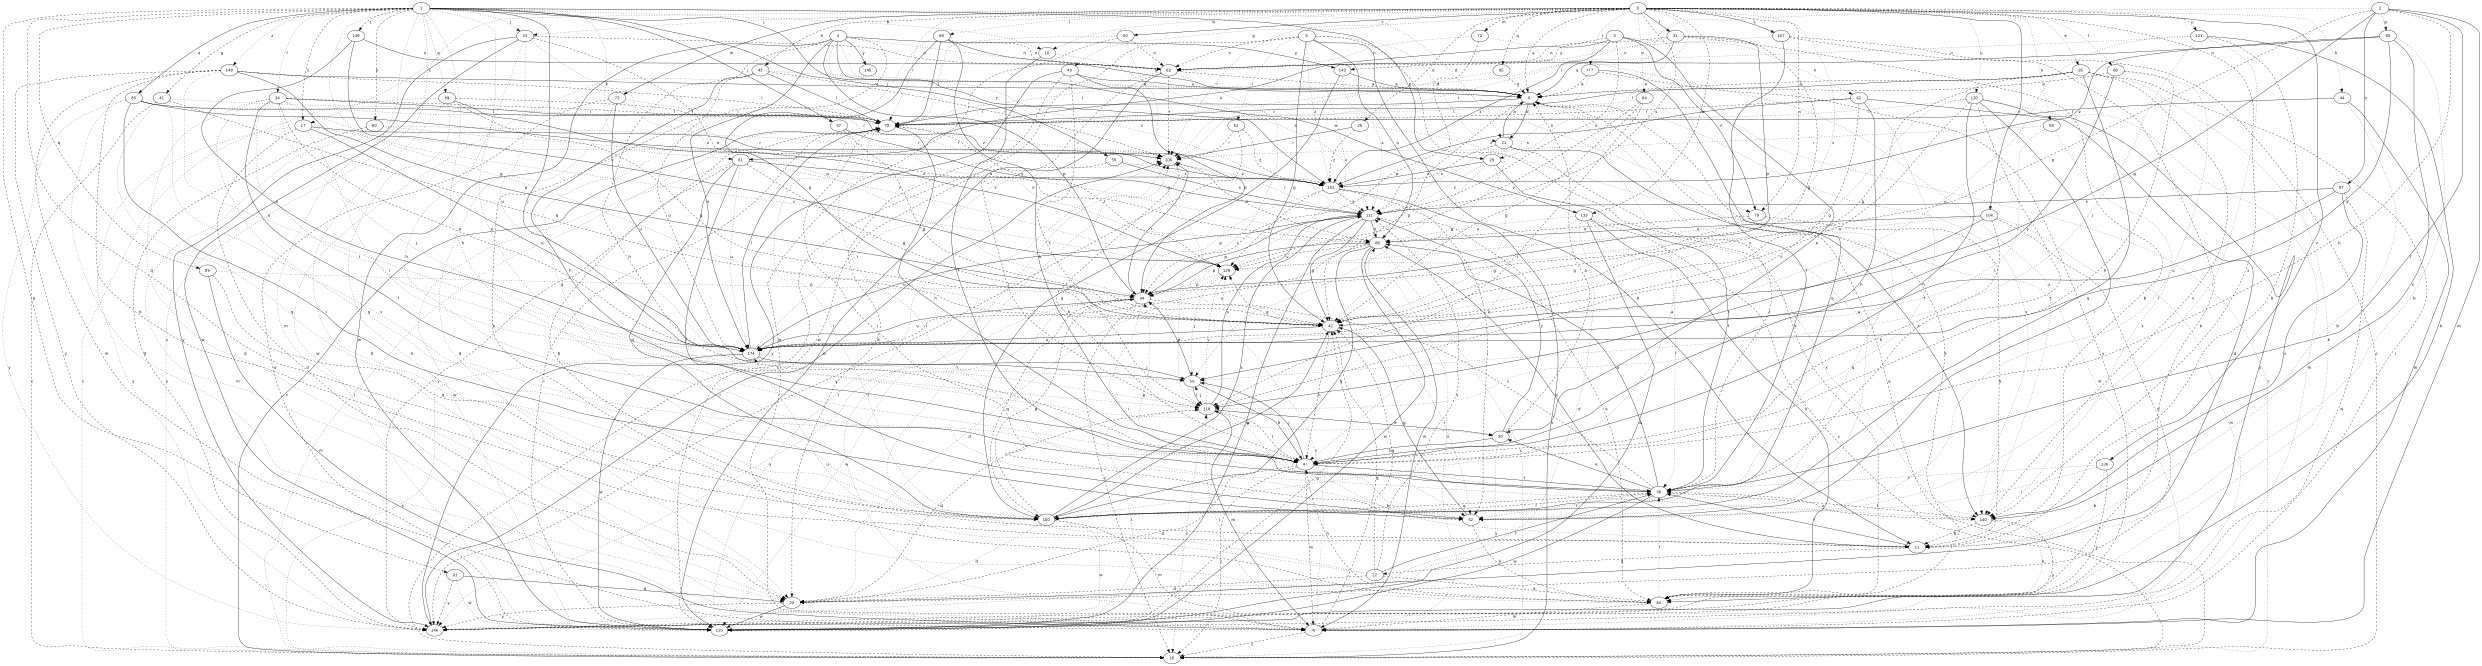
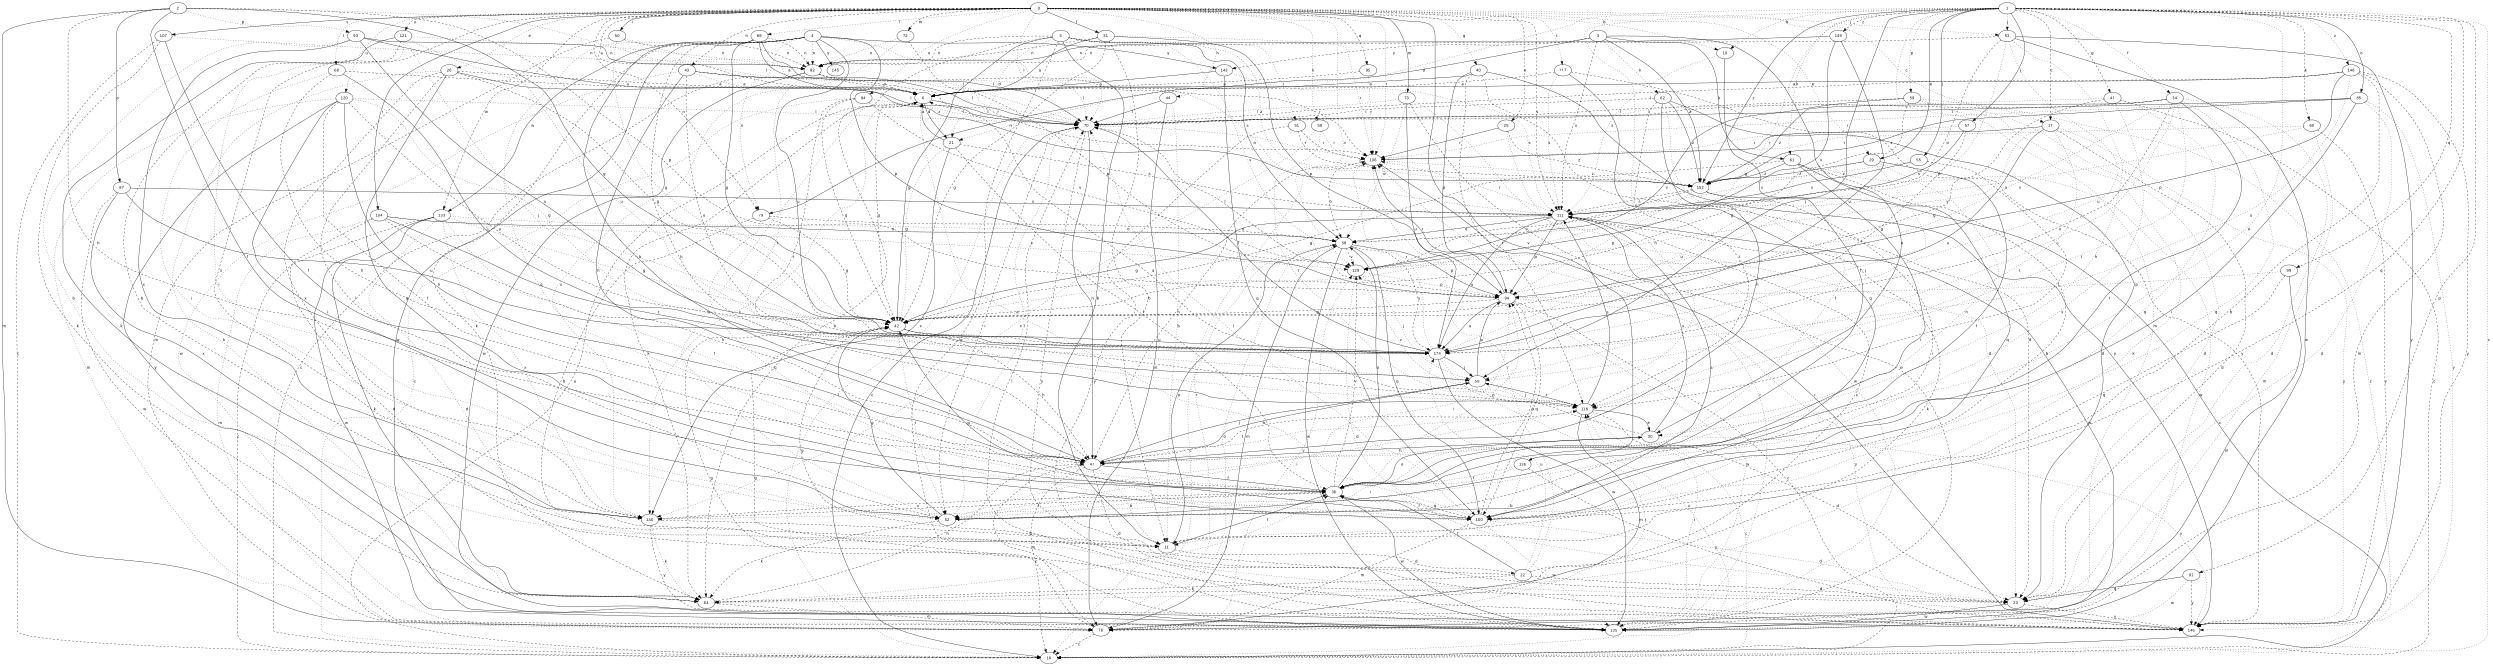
edge "26" -> "76": now "26" -> "52"
